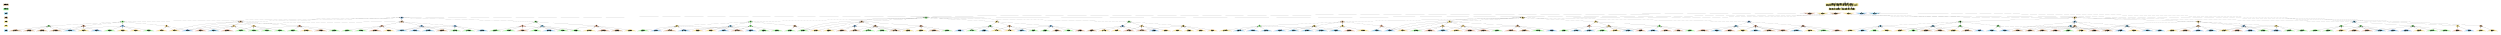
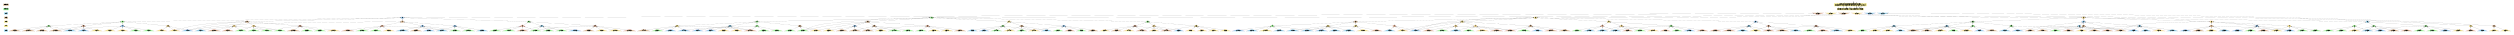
node "233": fillcolor skyblue -> tan
node "pv56_11_": added
